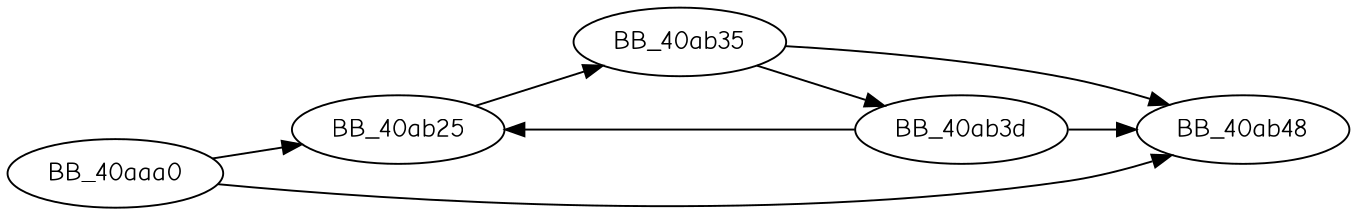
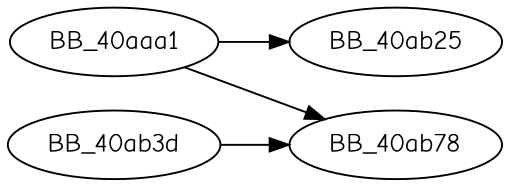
node "BB_40ab35": removed
edge "BB_40ab3d" -> "BB_40ab25": removed
node "BB_40ab48": label "BB_40ab48" -> "BB_40ab78"
node "BB_40aaa0": label "BB_40aaa0" -> "BB_40aaa1"
